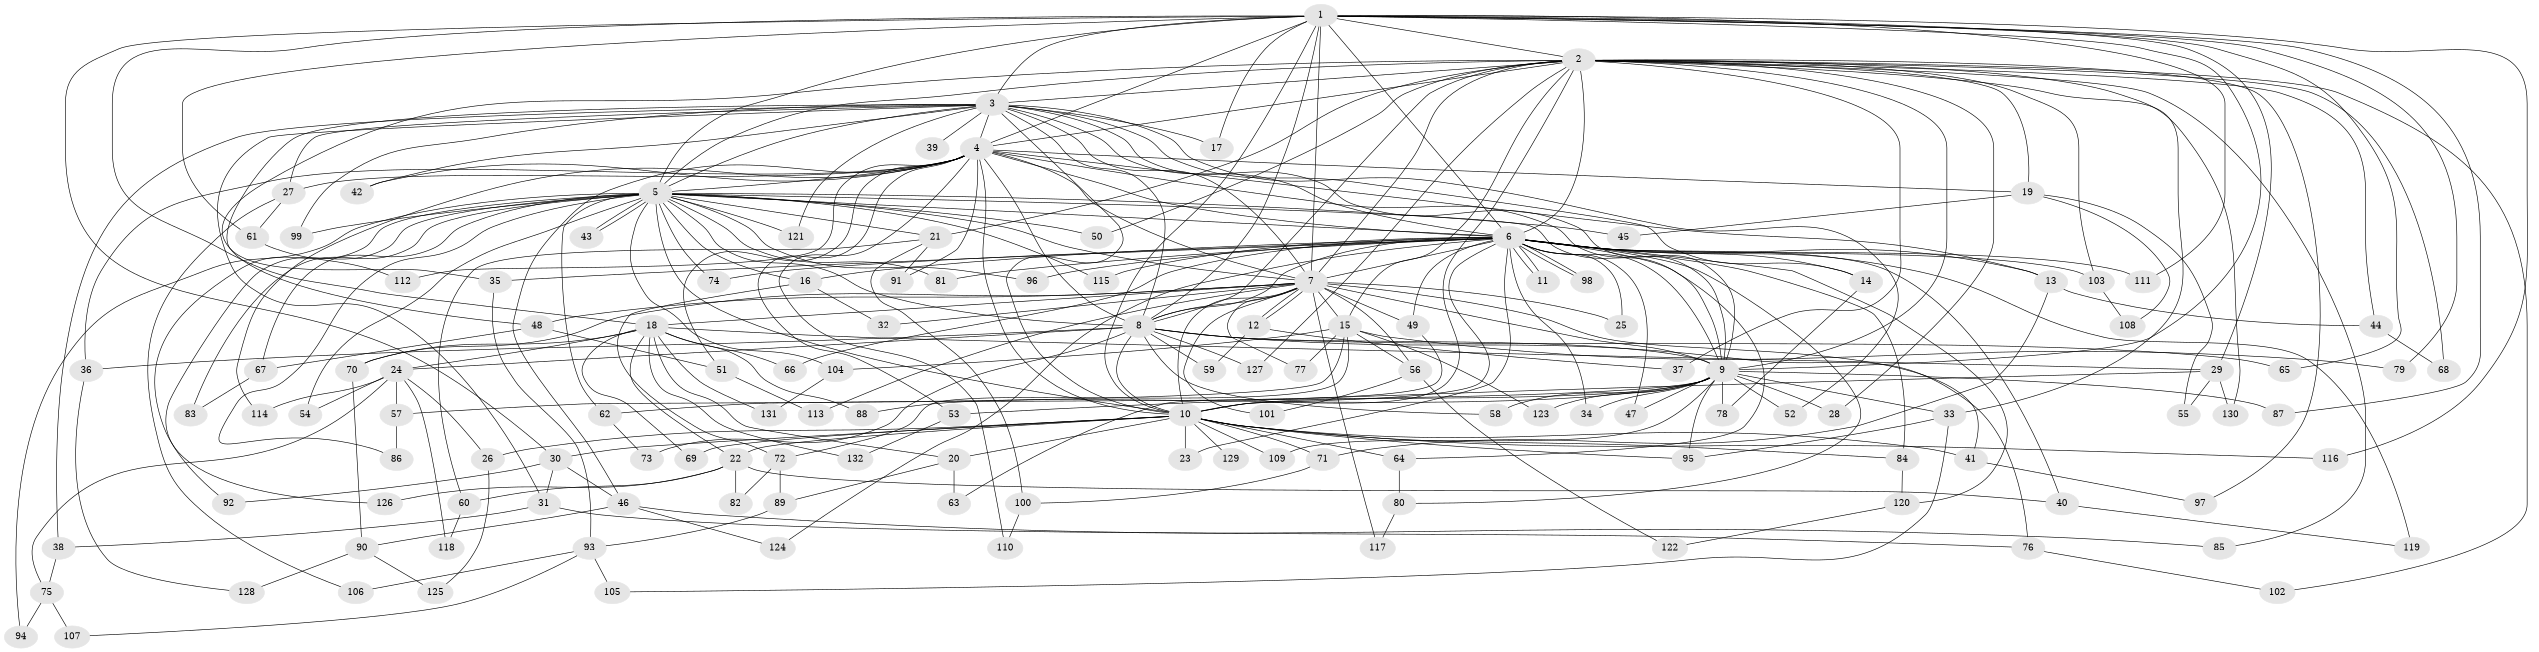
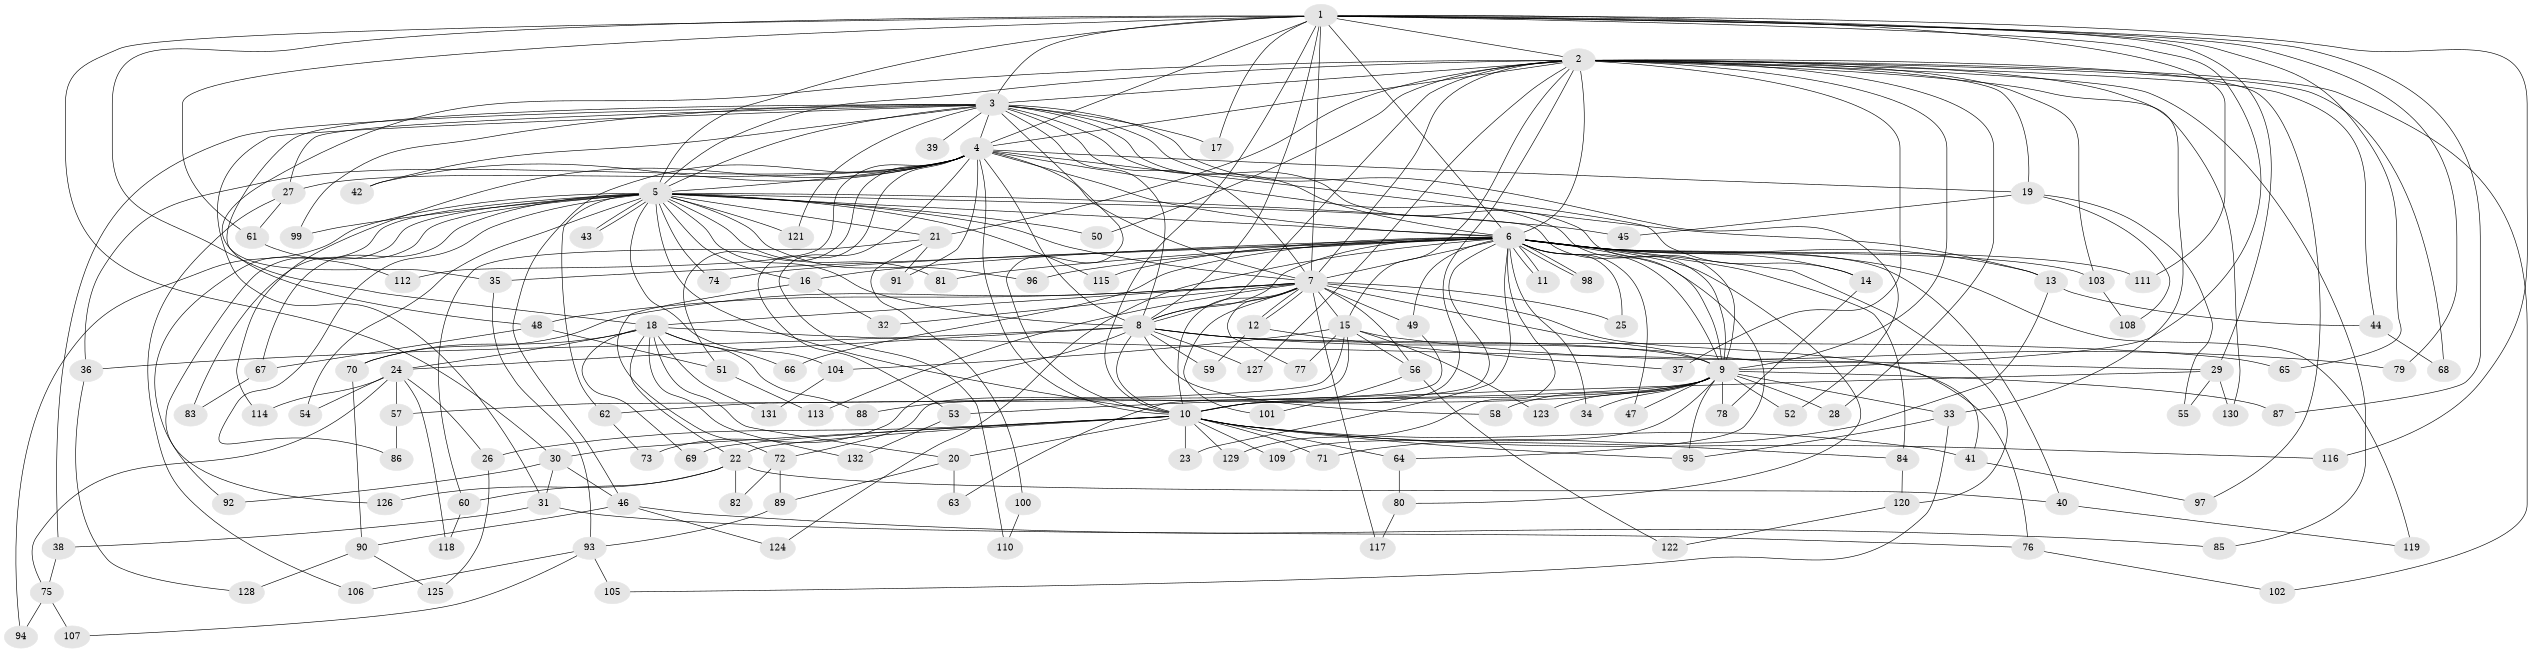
edge "6" -- "129": added
edge "71" -- "100": removed
